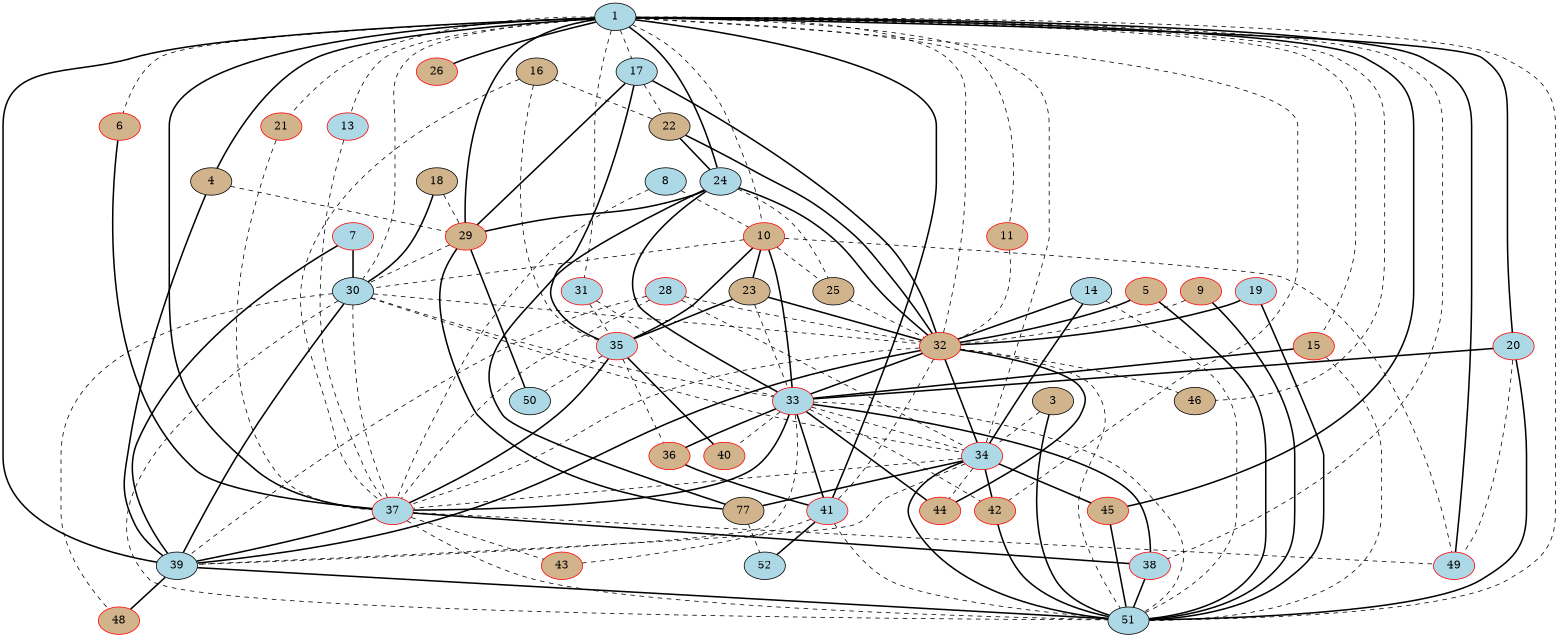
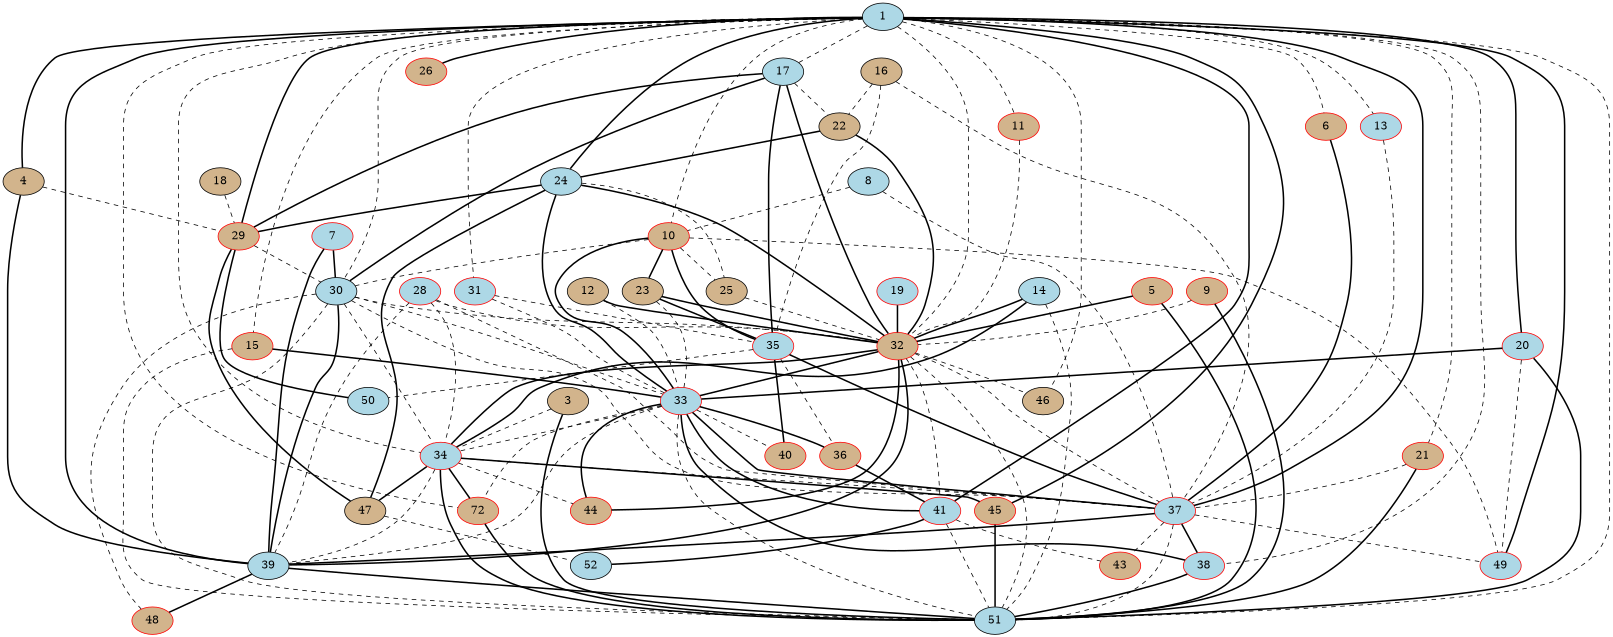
edge "18" -- "30": now "17" -- "30"
node "12": added
node "77": label "77" -> "47"
node "42": label "42" -> "72"
edge "19" -- "51": now "21" -- "51"
